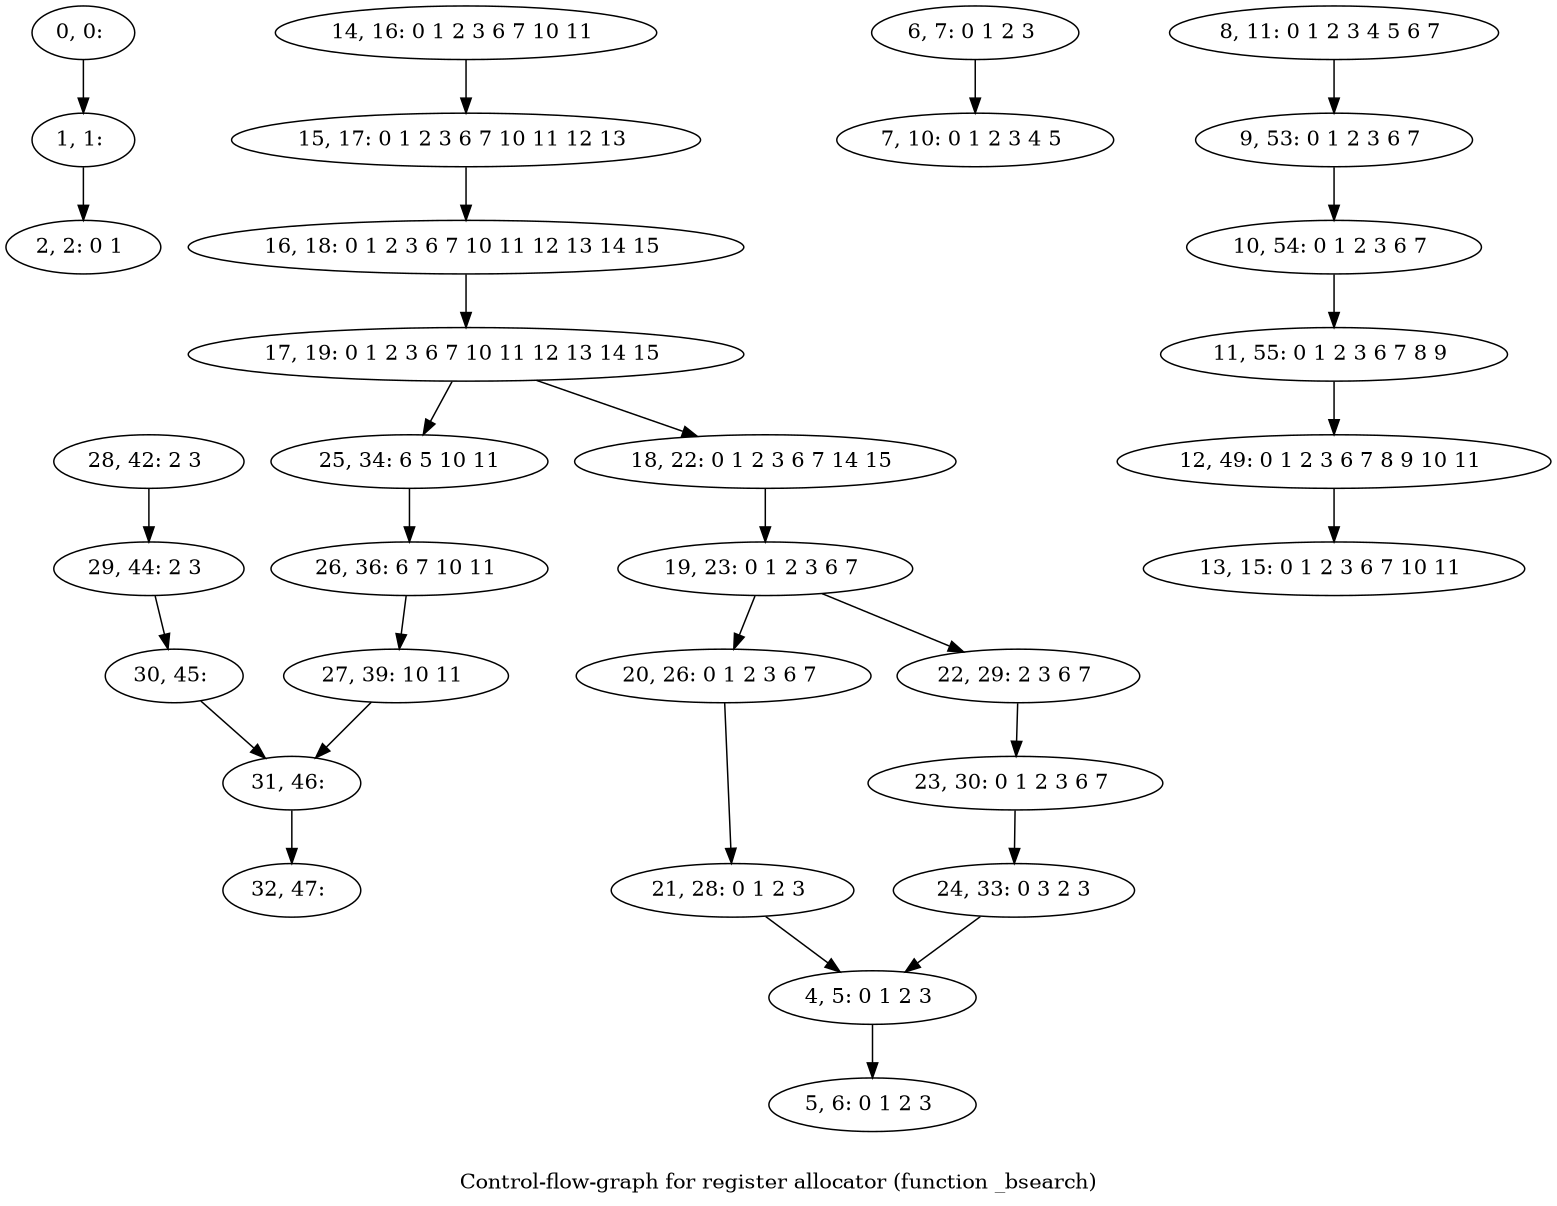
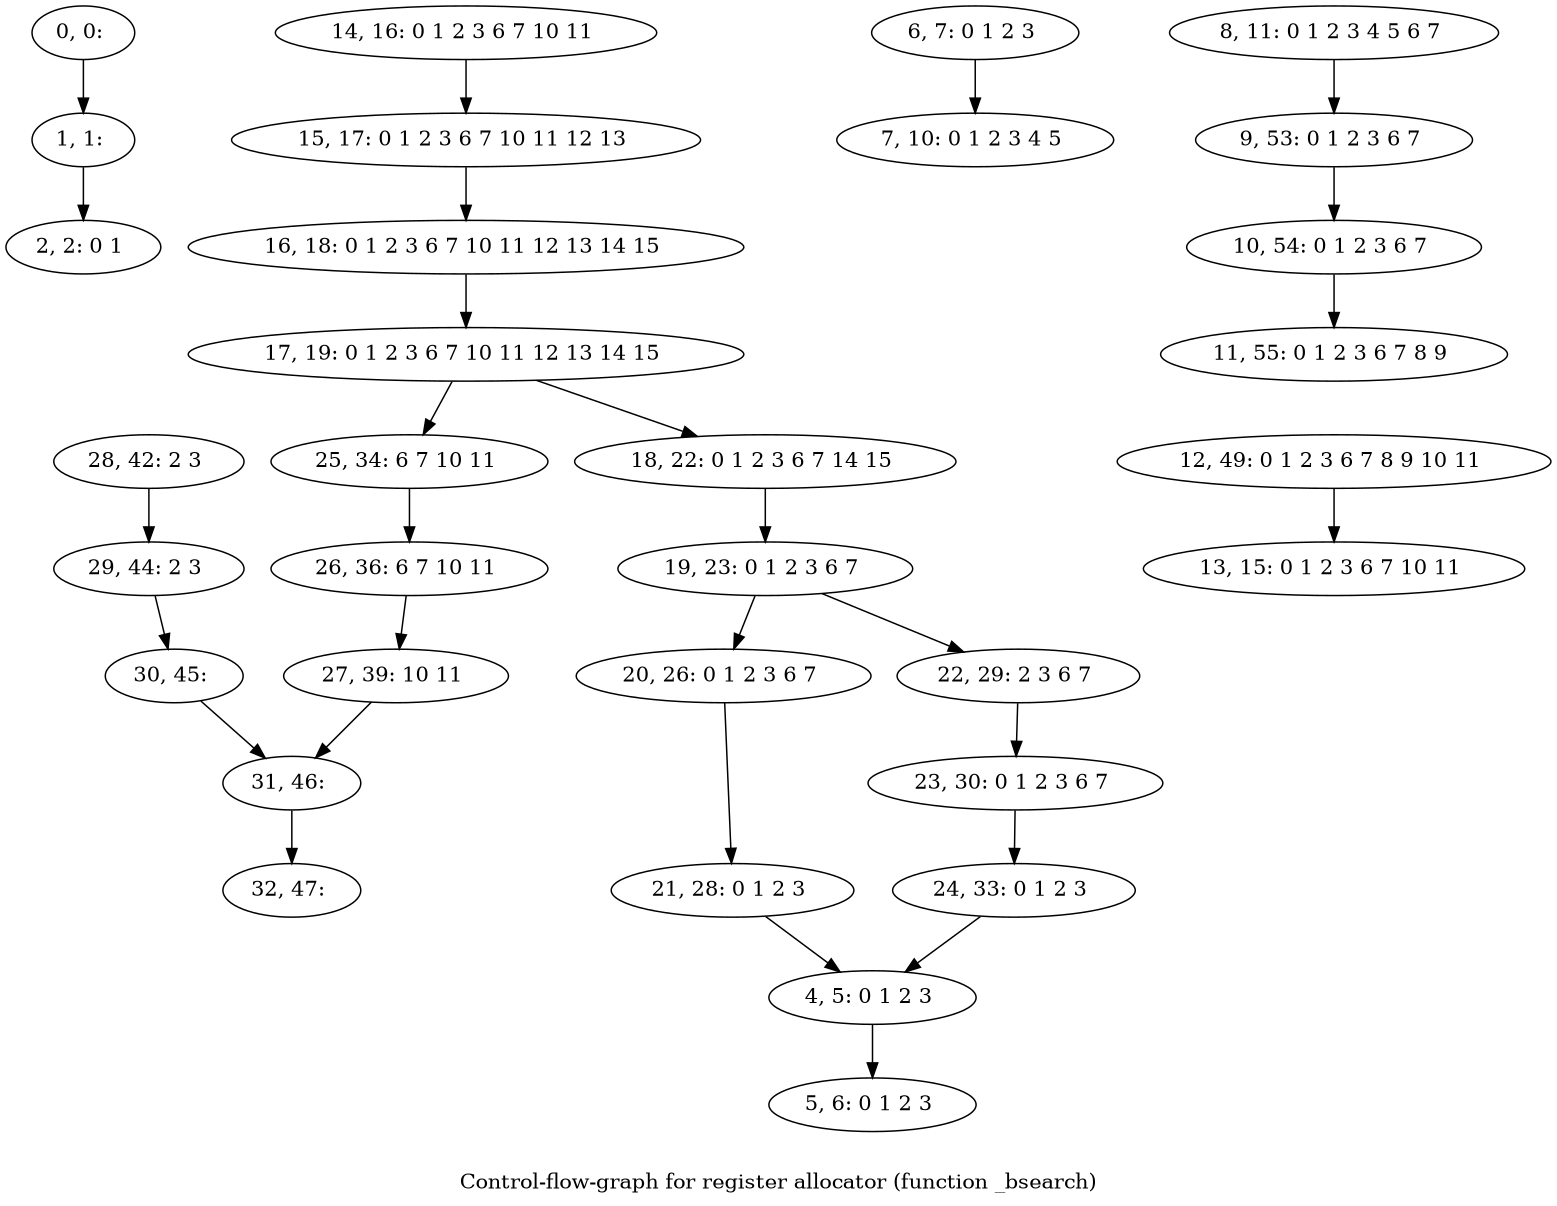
edge "11, 55: 0 1 2 3 6 7 8 9" -> "12, 49: 0 1 2 3 6 7 8 9 10 11": removed
node "25, 34: 6 5 10 11": label "25, 34: 6 5 10 11" -> "25, 34: 6 7 10 11"
node "24, 33: 0 3 2 3": label "24, 33: 0 3 2 3" -> "24, 33: 0 1 2 3"
